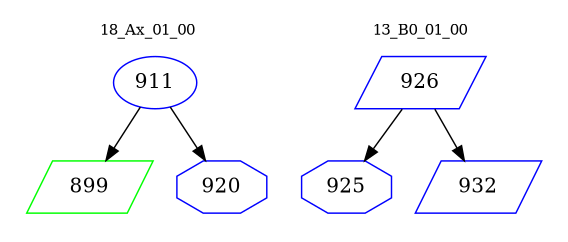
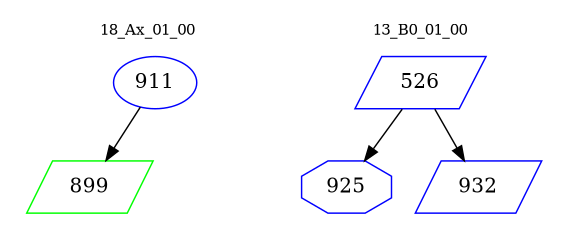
node "926": label "926" -> "526"
node "920": removed
